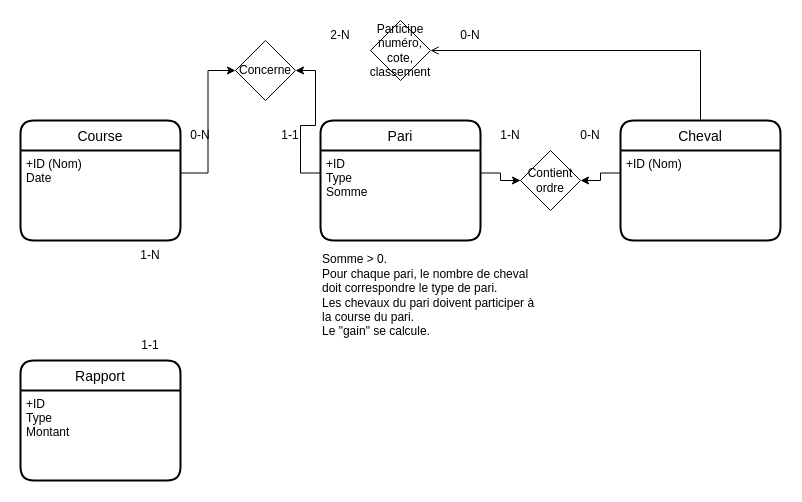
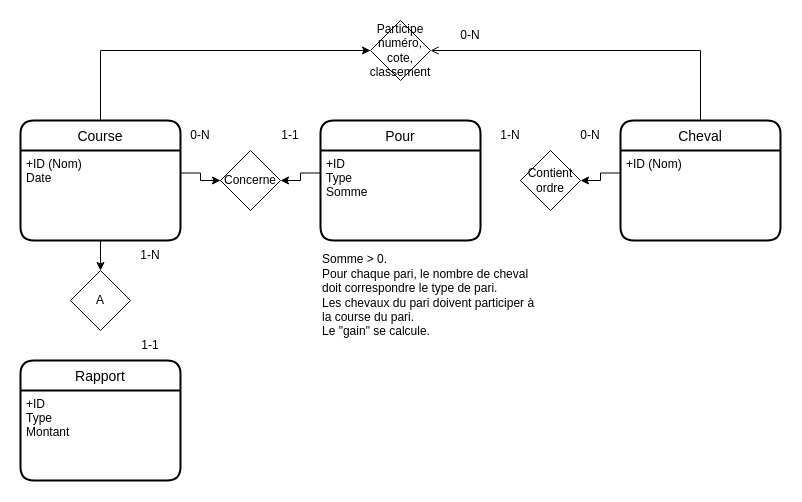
node "2-N": removed
edge "Course" -> "Participe numéro, cote, classement": added
node "Concerne": moved (266, 71) -> (251, 181)
node "Pari": label "Pari" -> "Pour"
edge "+ID Type Somme" -> "Contient ordre": removed
edge "+ID (Nom) Date" -> "A": added
node "A": added
